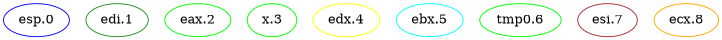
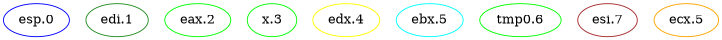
node "ecx.8": label "ecx.8" -> "ecx.5"
